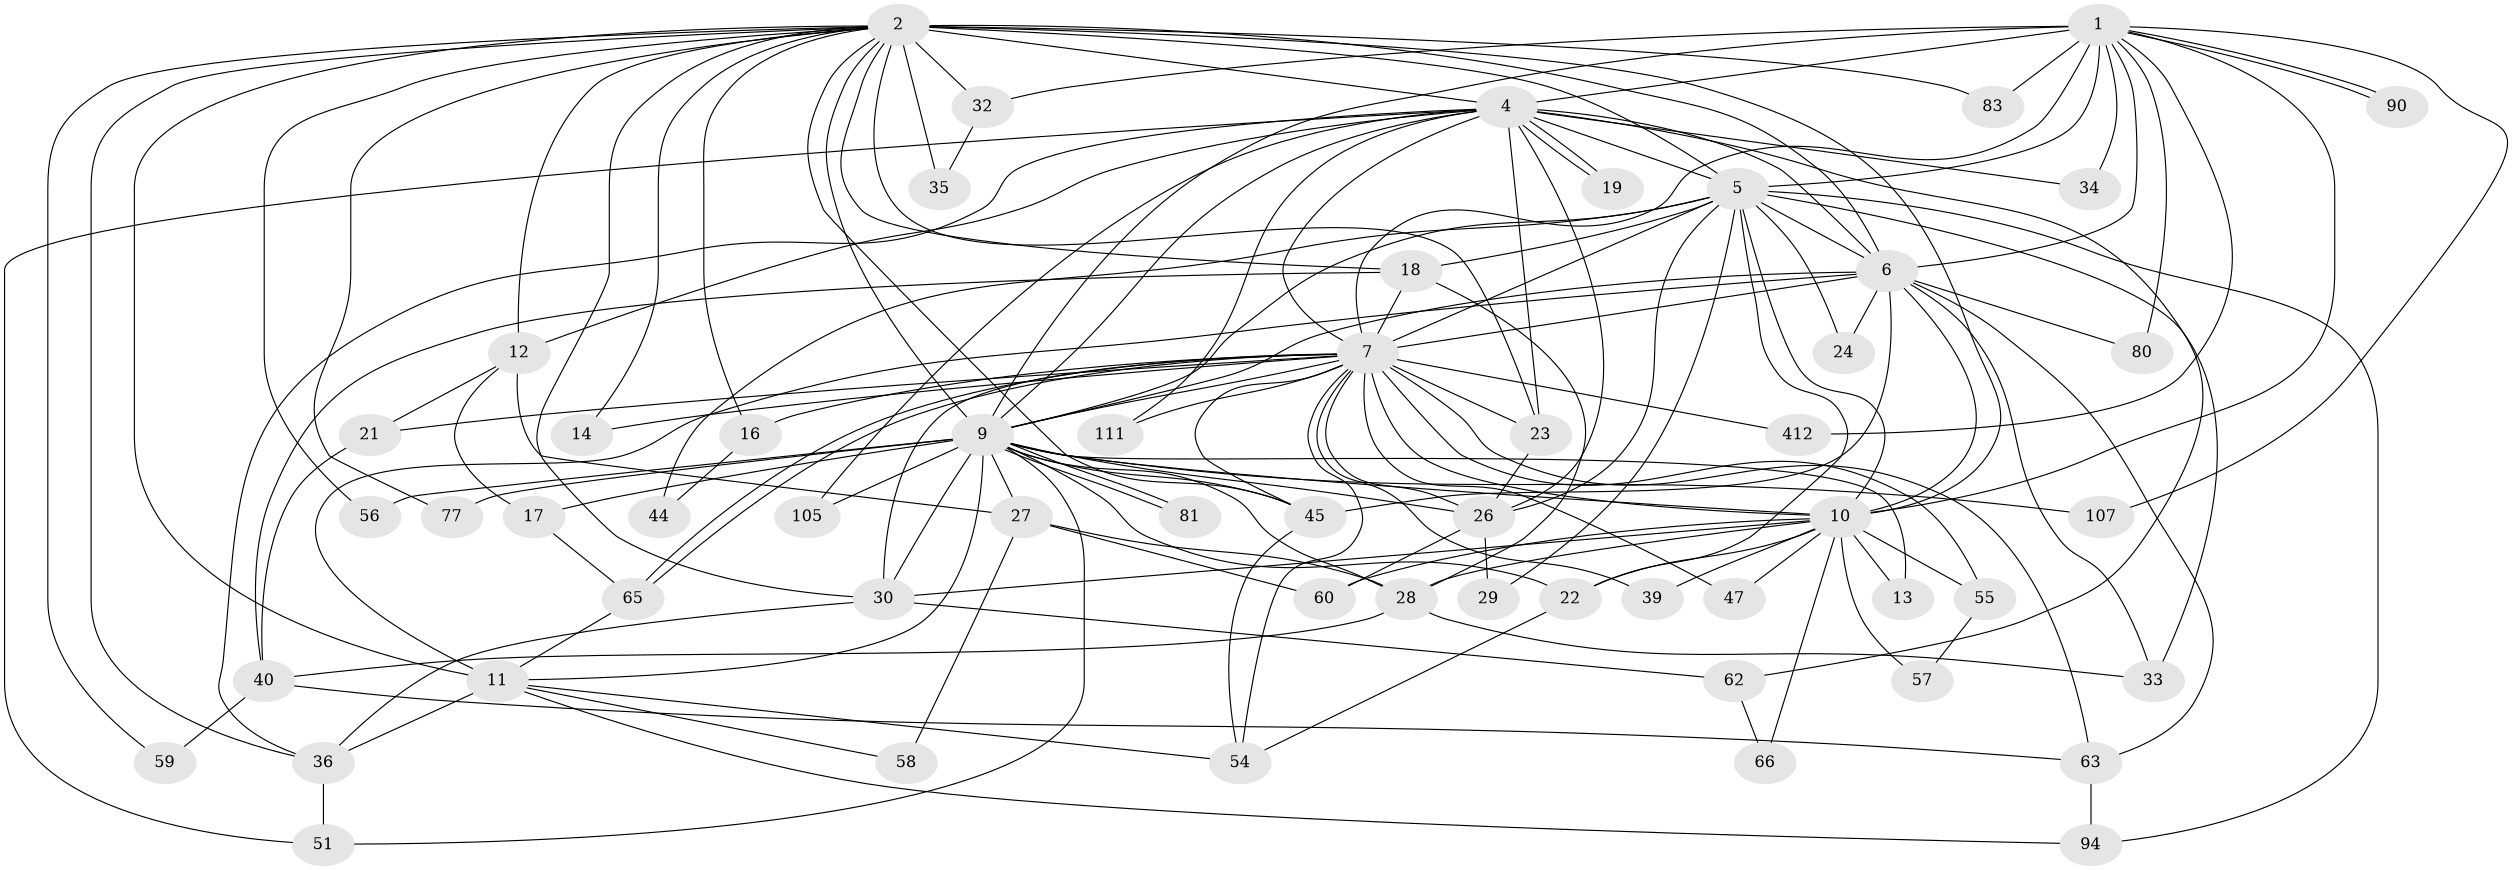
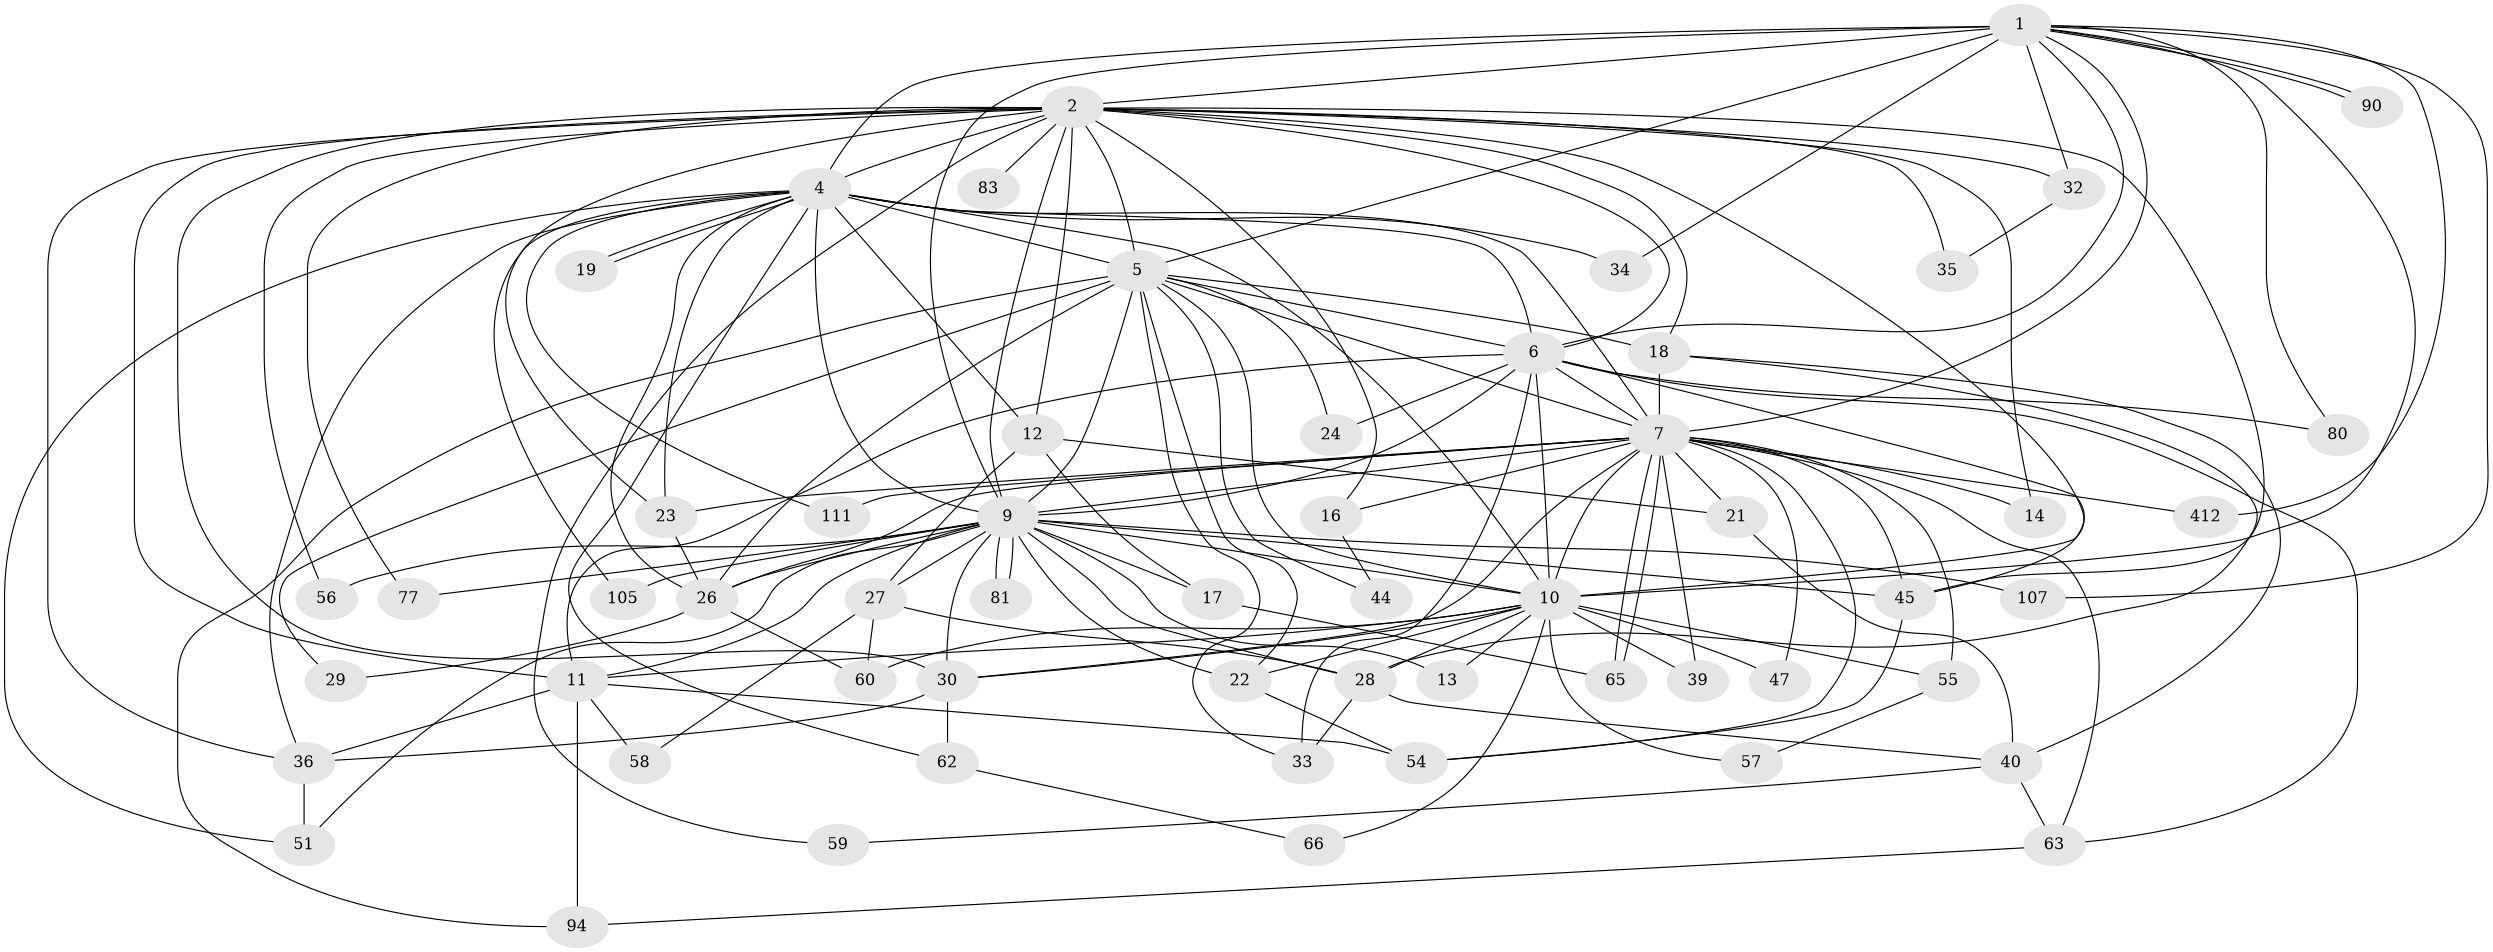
edge "1" -- "83": now "1" -- "2"
edge "4" -- "10": added
edge "65" -- "11": now "10" -- "11"
